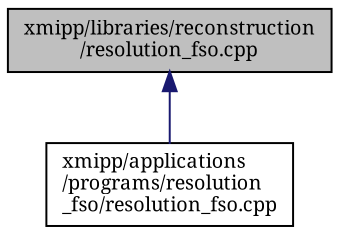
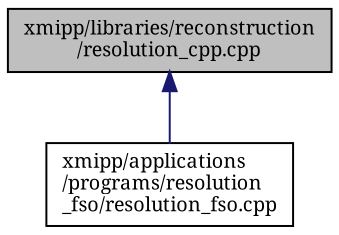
node "xmipp/libraries/reconstruction /resolution_fso.cpp": label "xmipp/libraries/reconstruction /resolution_fso.cpp" -> "xmipp/libraries/reconstruction /resolution_cpp.cpp"
